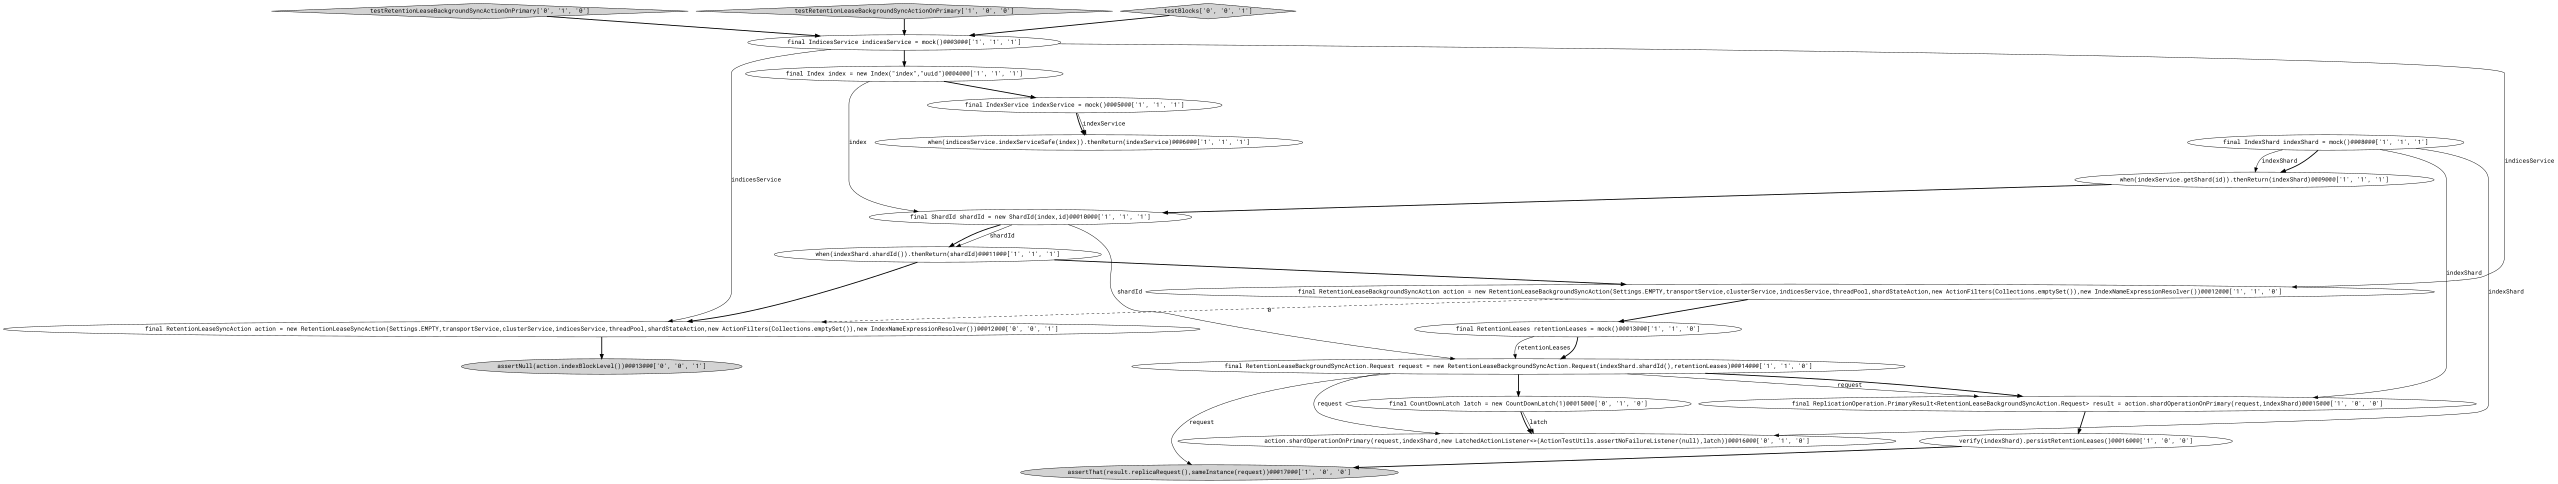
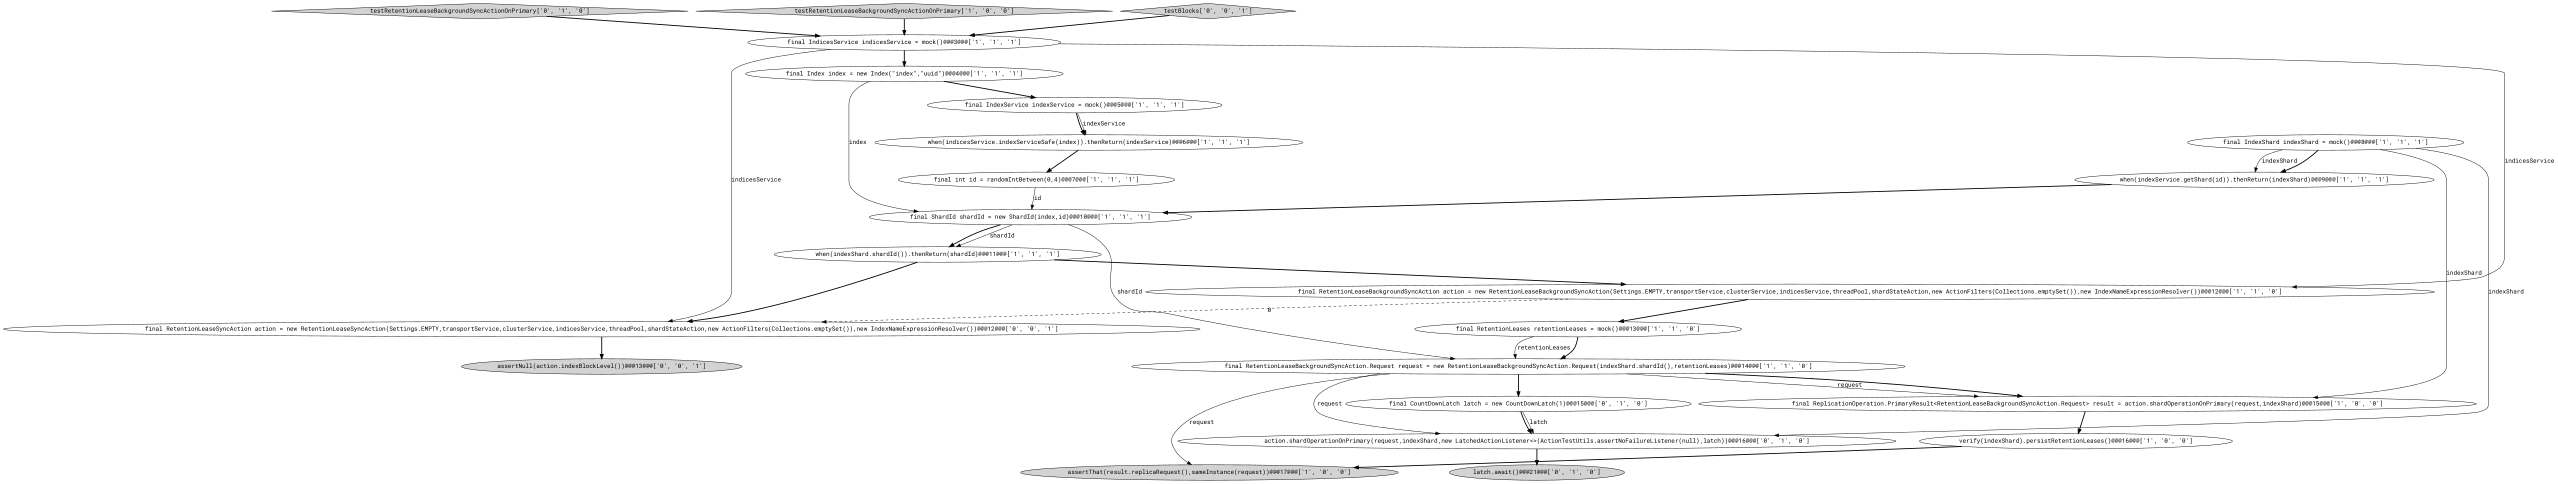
node "final int id = randomIntBetween(0,4)@@@7@@@['1', '1', '1']": added
node "latch.await()@@@21@@@['0', '1', '0']": added
